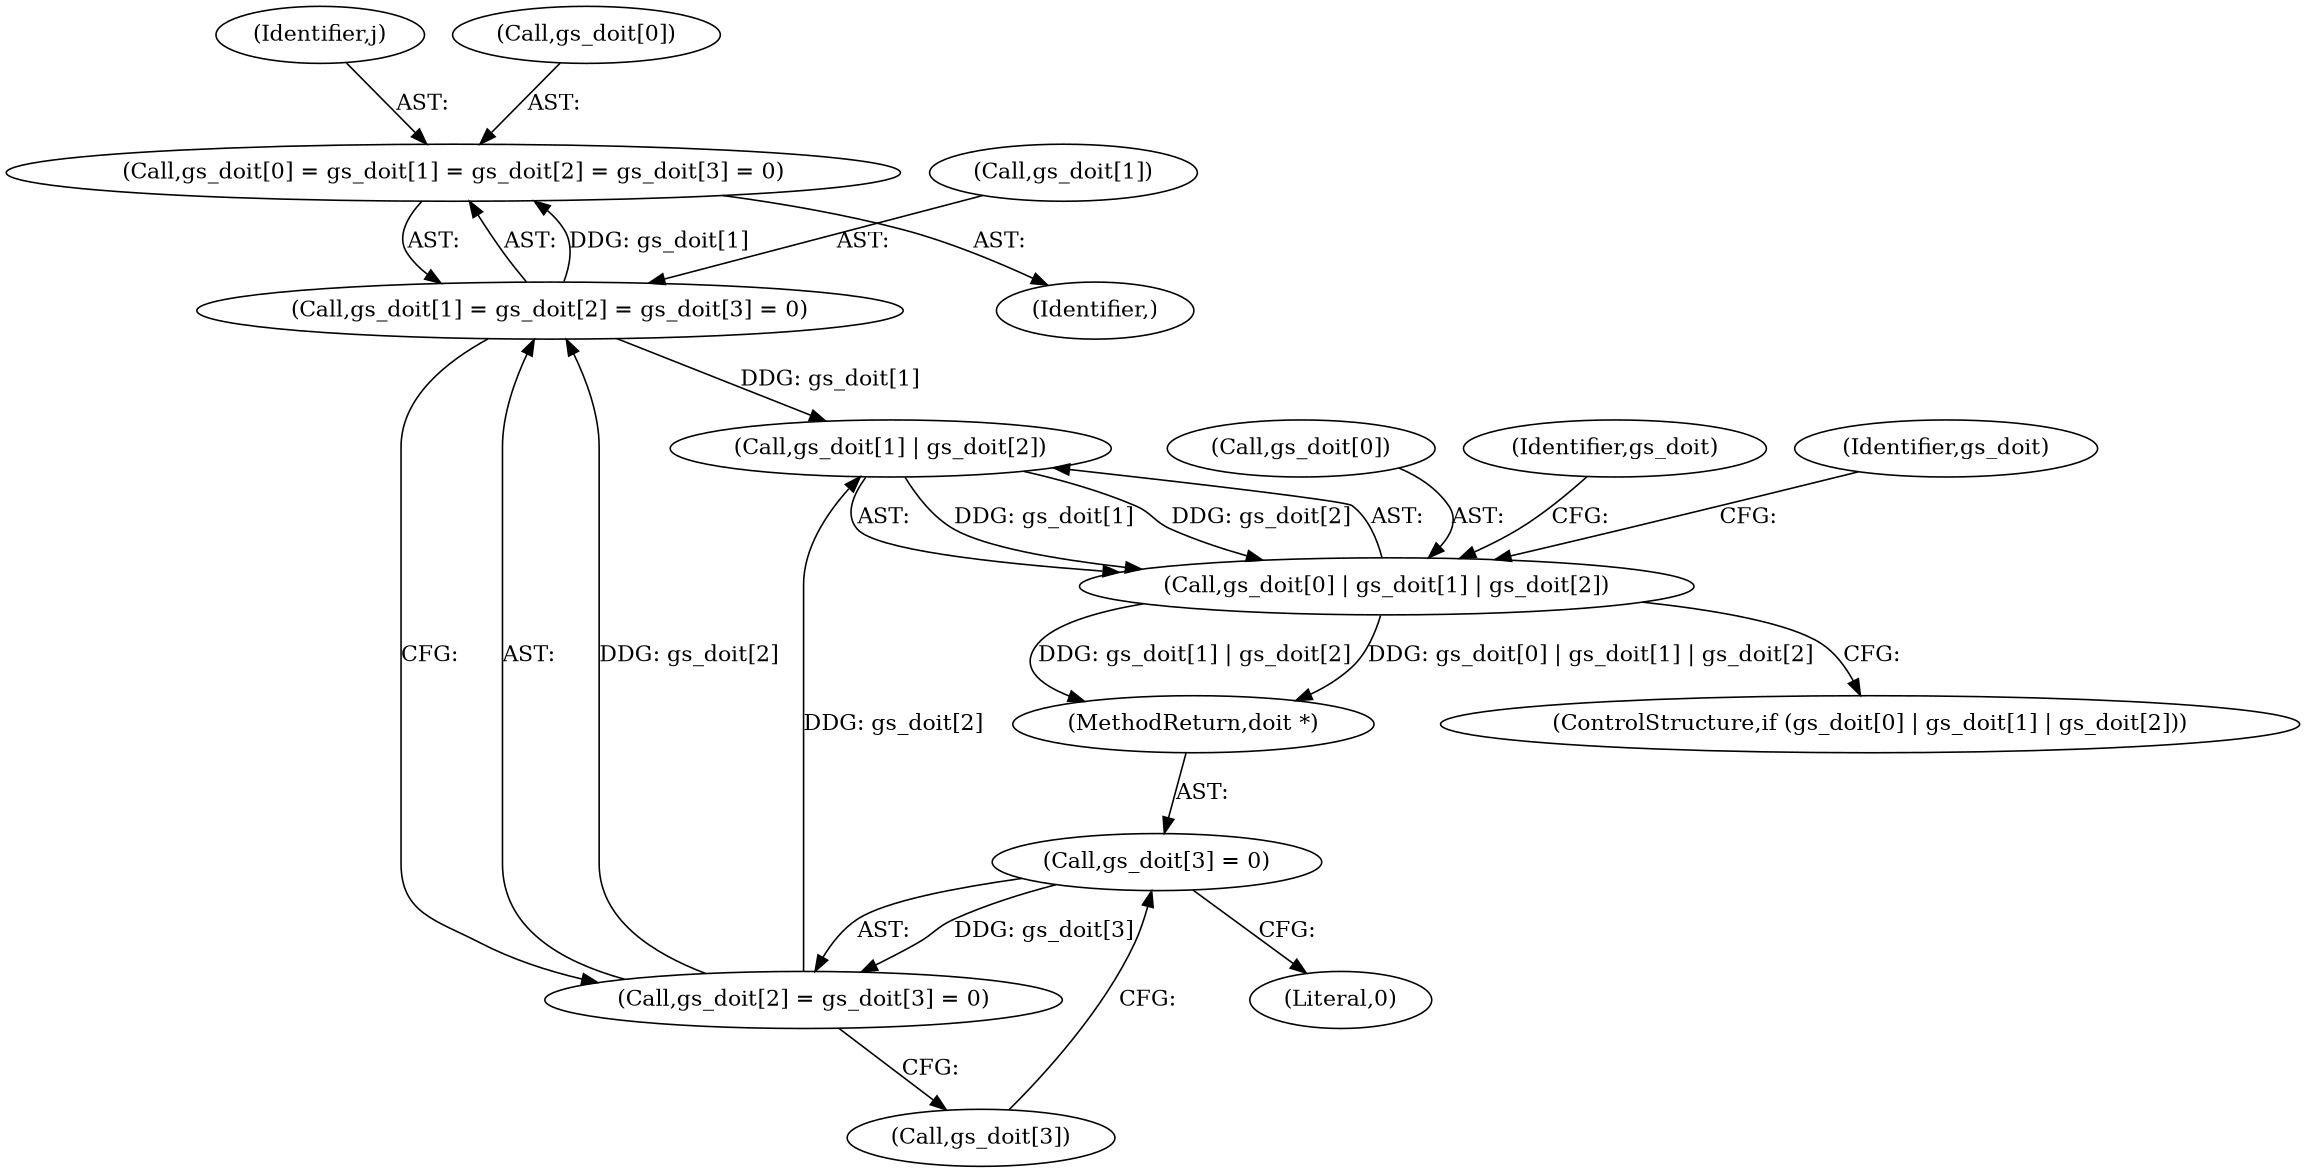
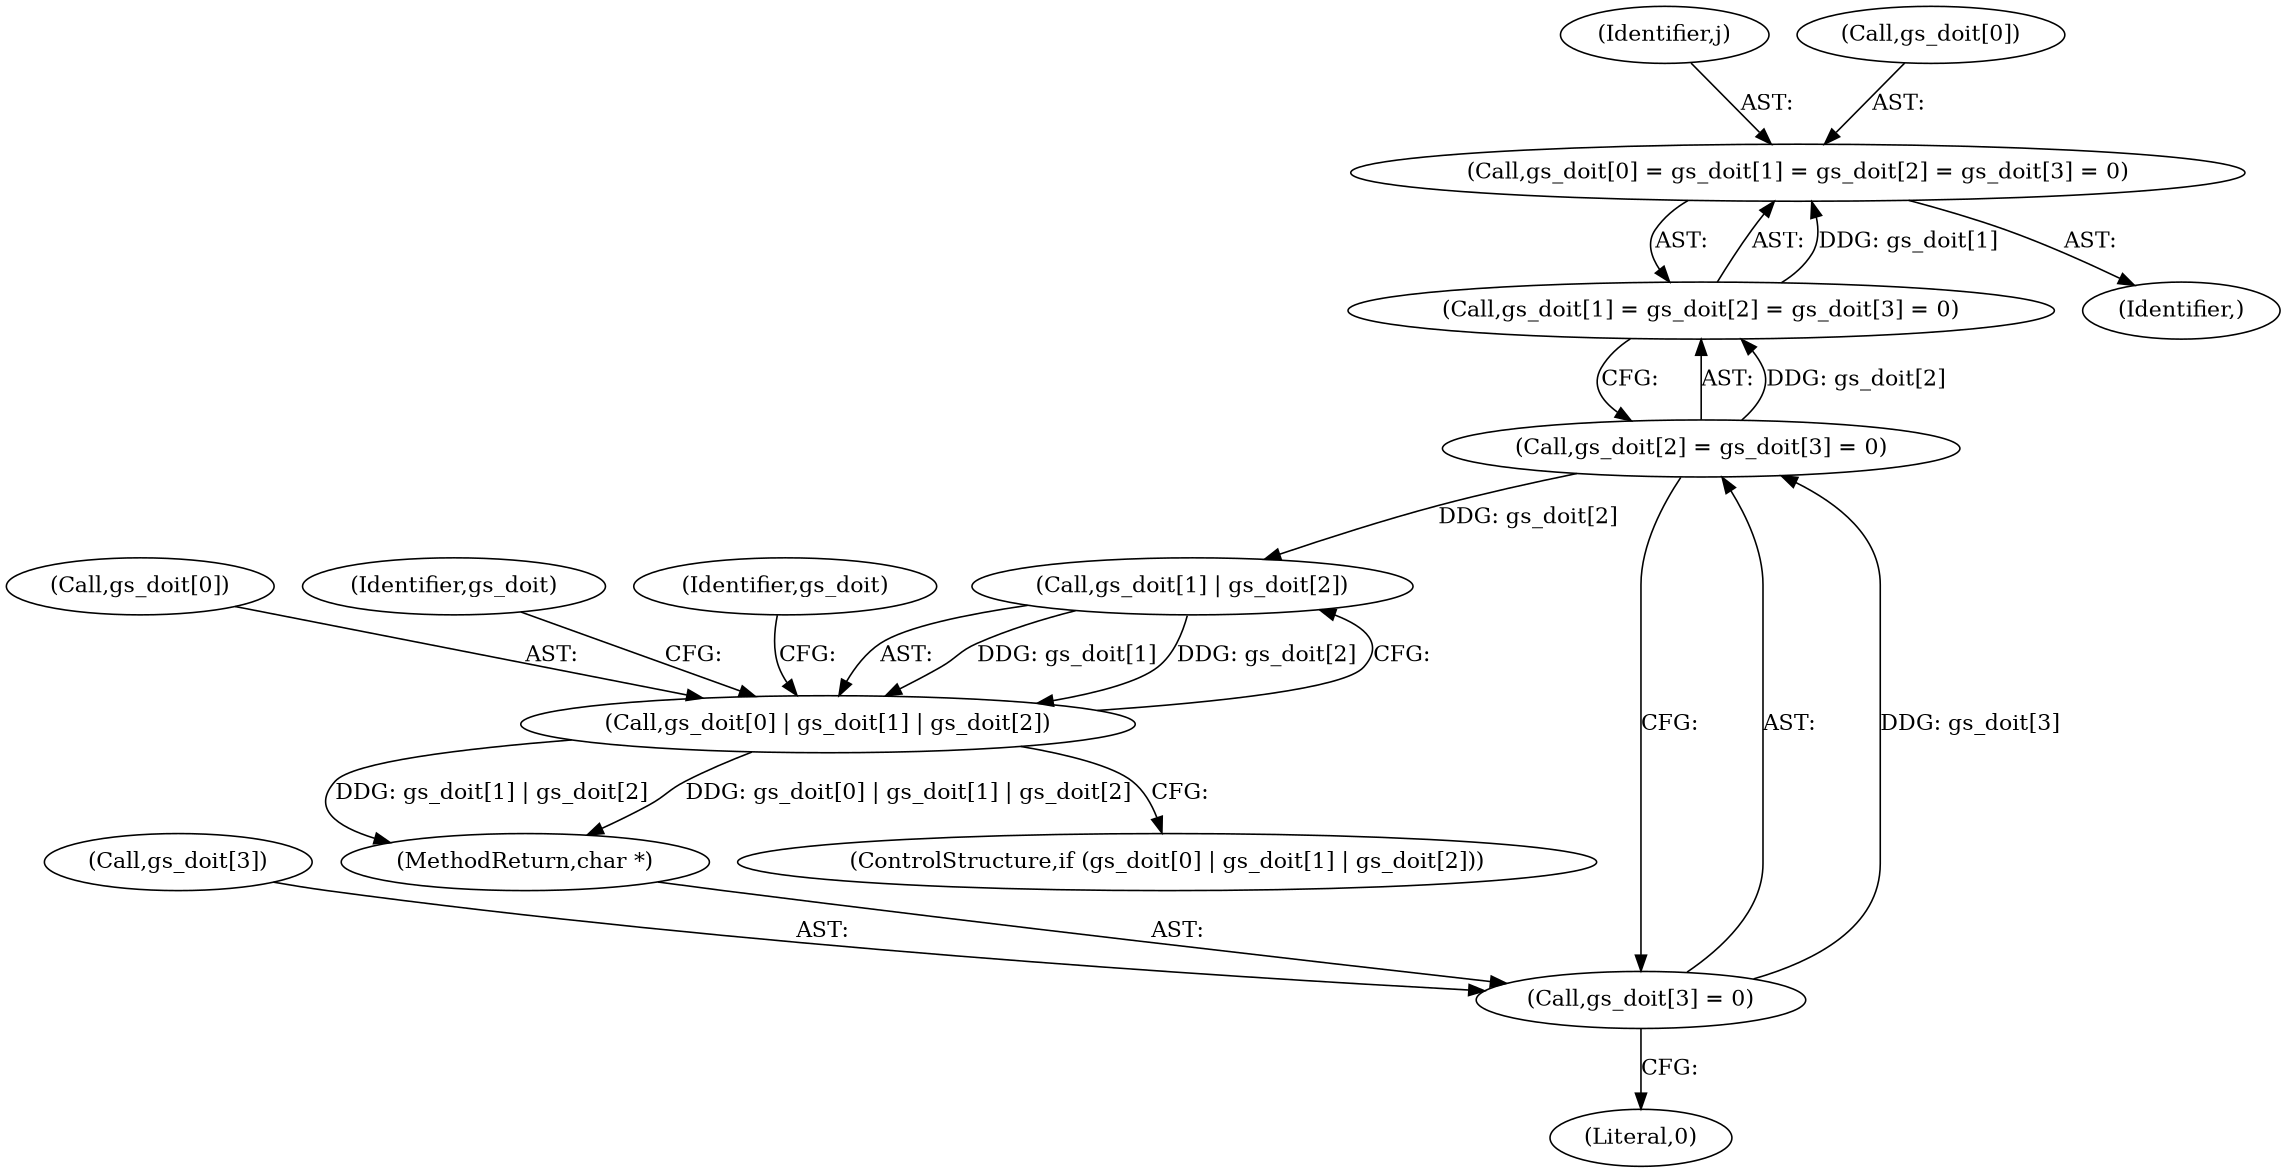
node "(Call,gs_doit[1])": removed
edge "(Call,gs_doit[1] = gs_doit[2] = gs_doit[3] = 0)" -> "(Call,gs_doit[1] | gs_doit[2])": removed, label "DDG: gs_doit[1]"
edge "(Call,gs_doit[0] | gs_doit[1] | gs_doit[2])" -> "(Call,gs_doit[1] | gs_doit[2])": label "AST: " -> "CFG: "
node "(MethodReturn,doit *)": label "(MethodReturn,doit *)" -> "(MethodReturn,char *)"
edge "(Call,gs_doit[3])" -> "(Call,gs_doit[3] = 0)": label "CFG: " -> "AST: "
edge "(Call,gs_doit[2] = gs_doit[3] = 0)" -> "(Call,gs_doit[3])": now "(Call,gs_doit[2] = gs_doit[3] = 0)" -> "(Call,gs_doit[3] = 0)"
